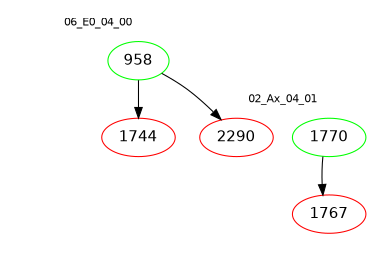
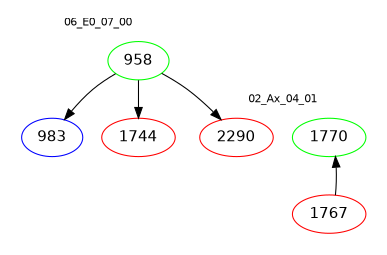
cluster "06_E0_04_00": label "06_E0_04_00" -> "06_E0_07_00"
node "983": added
edge "1770" -> "1767": reversed
